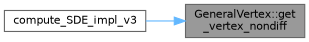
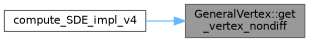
node "compute_SDE_impl_v3": label "compute_SDE_impl_v3" -> "compute_SDE_impl_v4"
